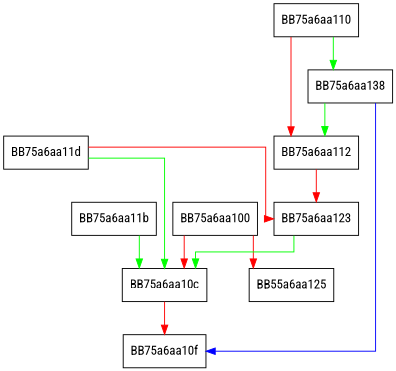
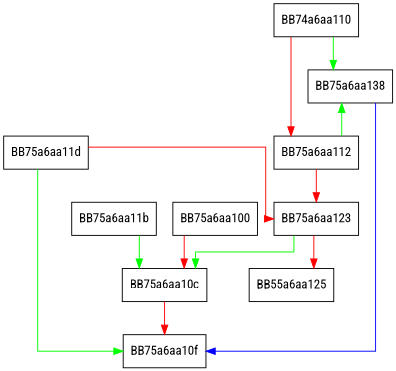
node "BB75a6aa110": label "BB75a6aa110" -> "BB74a6aa110"
edge "BB75a6aa138" -> "BB75a6aa112": reversed
edge "BB75a6aa11d" -> "BB75a6aa10c": now "BB75a6aa11d" -> "BB75a6aa10f"
edge "BB75a6aa100" -> "BB55a6aa125": now "BB75a6aa123" -> "BB55a6aa125"
